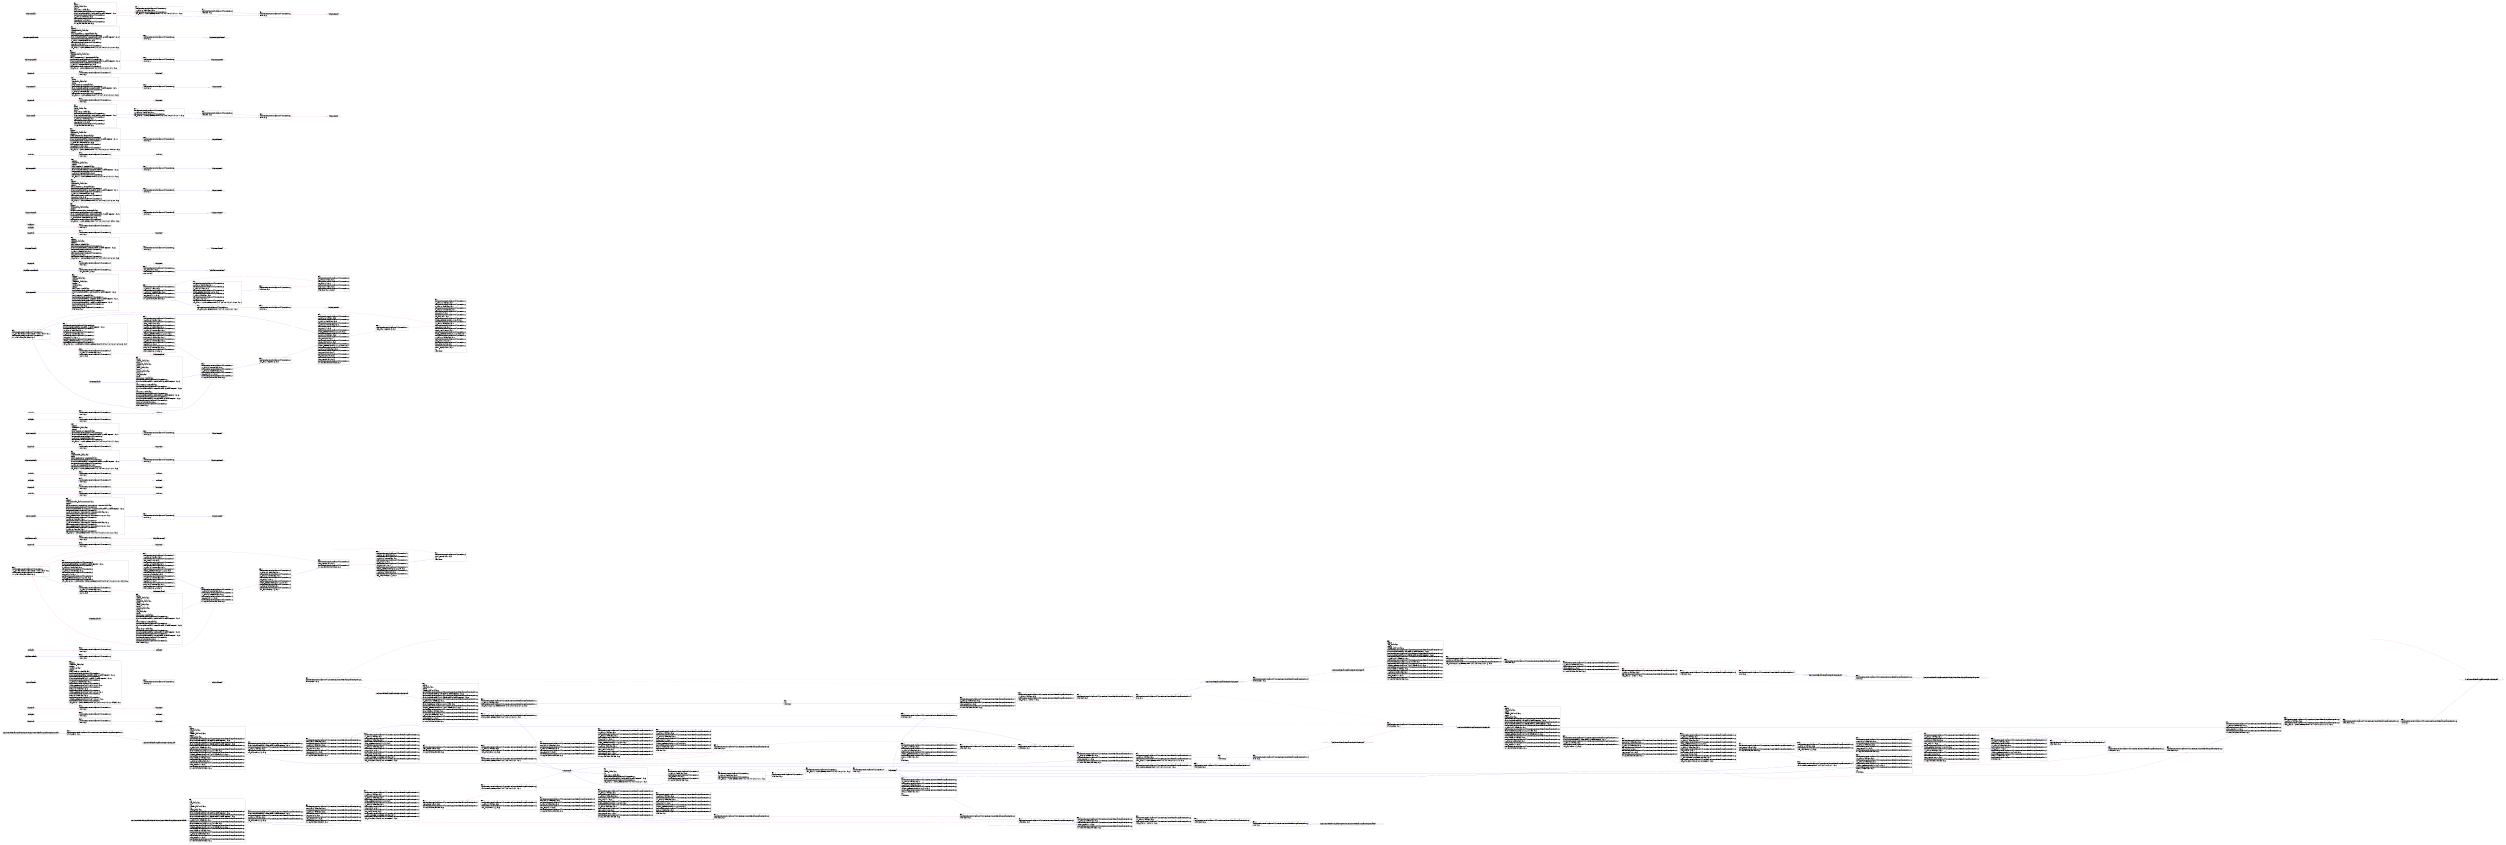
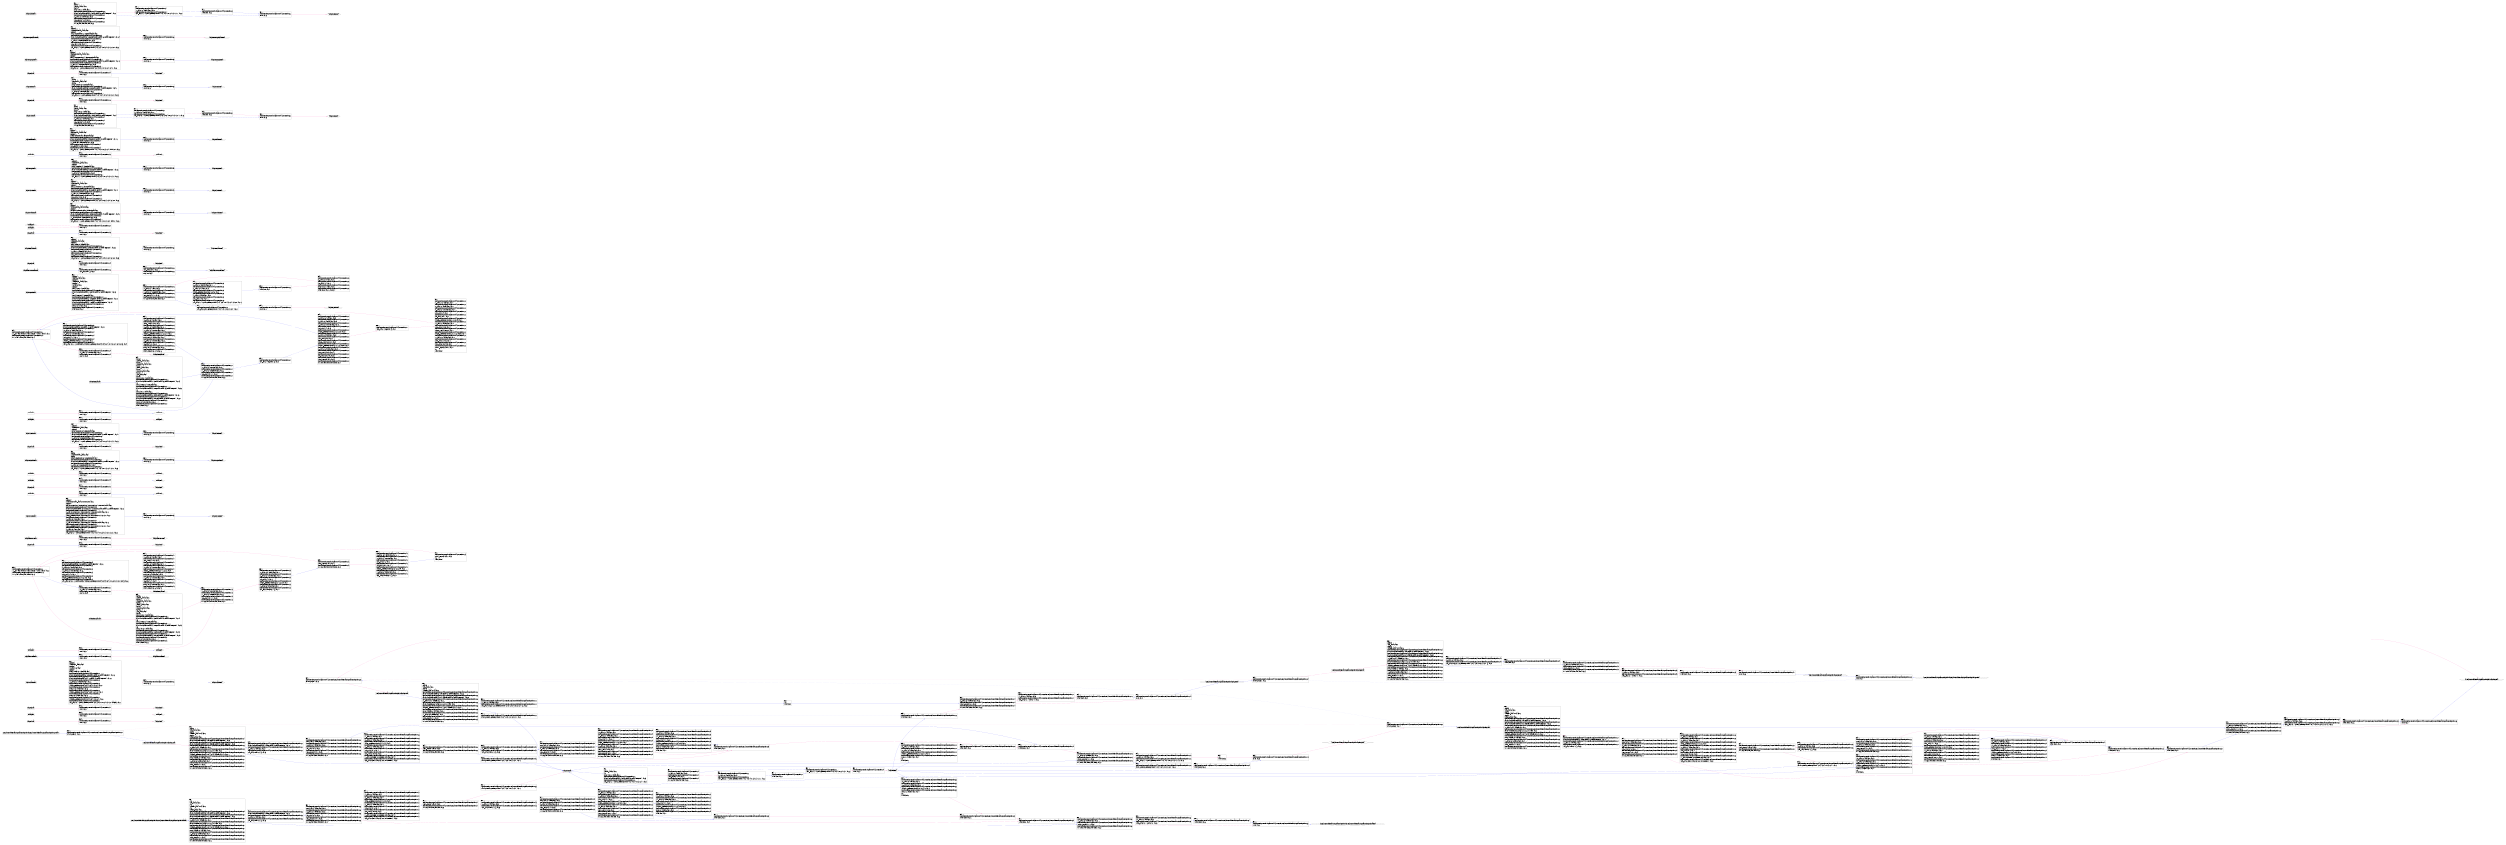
node "{io_ll_bad5_end}": added
node "{io_ll_globalReturnsFalse_end}": added
